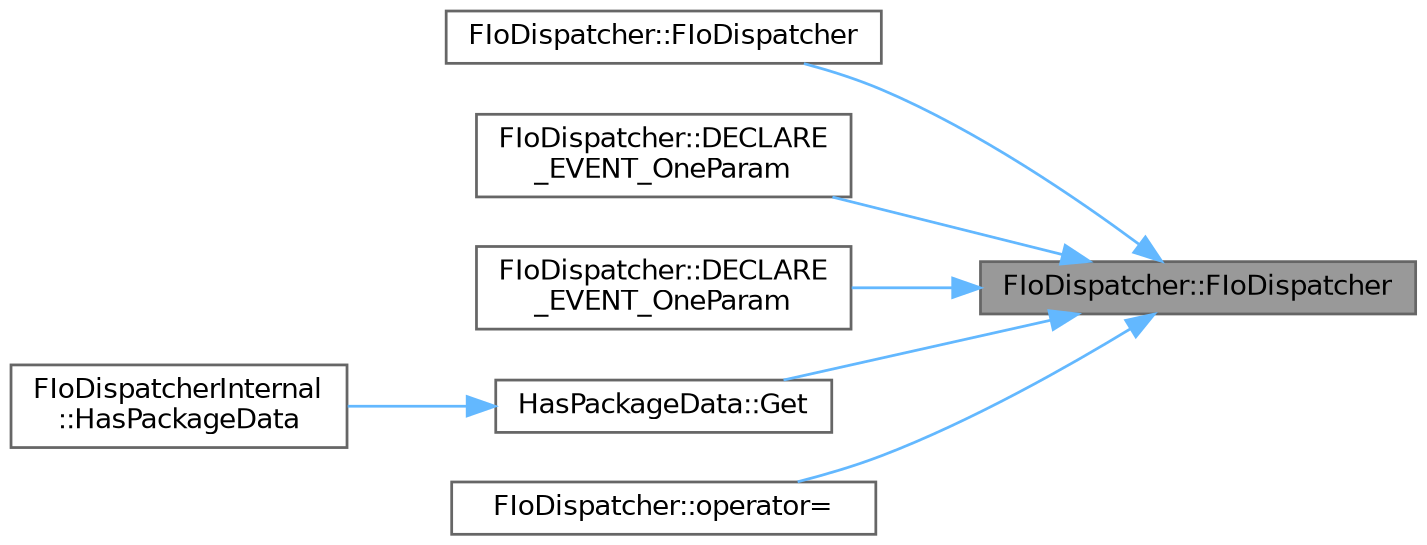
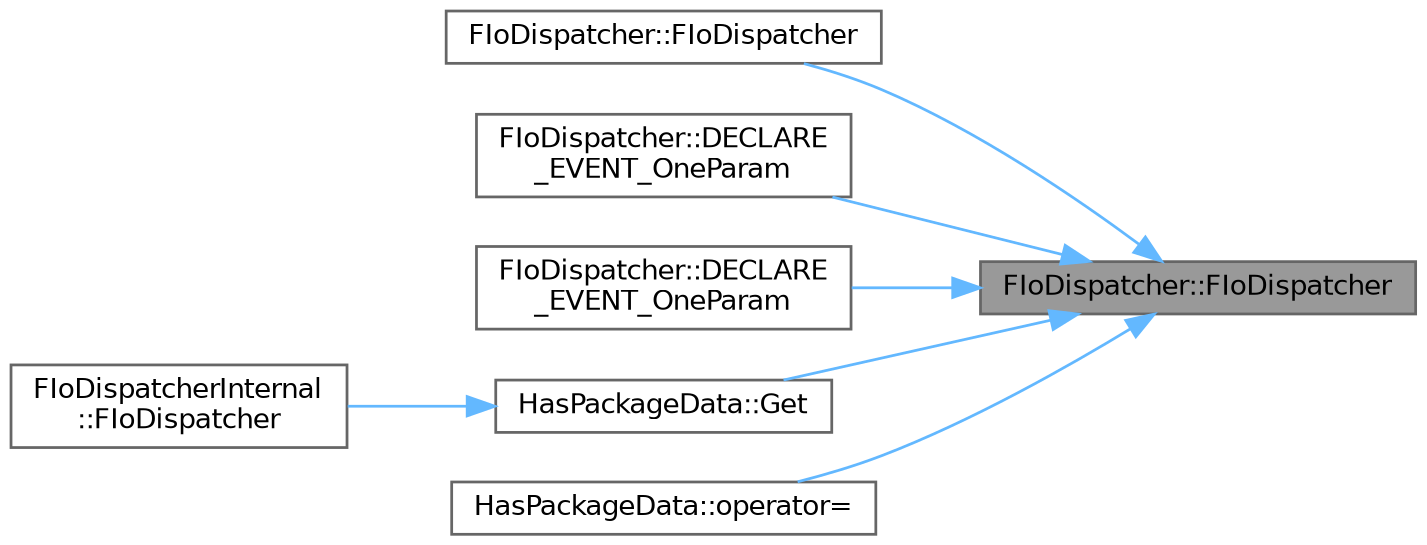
node "FIoDispatcherInternal ::HasPackageData": label "FIoDispatcherInternal ::HasPackageData" -> "FIoDispatcherInternal ::FIoDispatcher"
node "FIoDispatcher::operator=": label "FIoDispatcher::operator=" -> "HasPackageData::operator="
